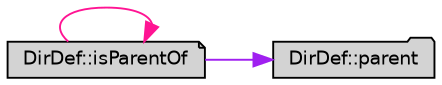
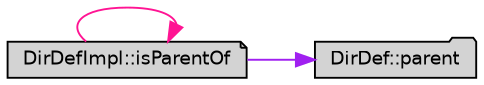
node "DirDef::isParentOf": label "DirDef::isParentOf" -> "DirDefImpl::isParentOf"
